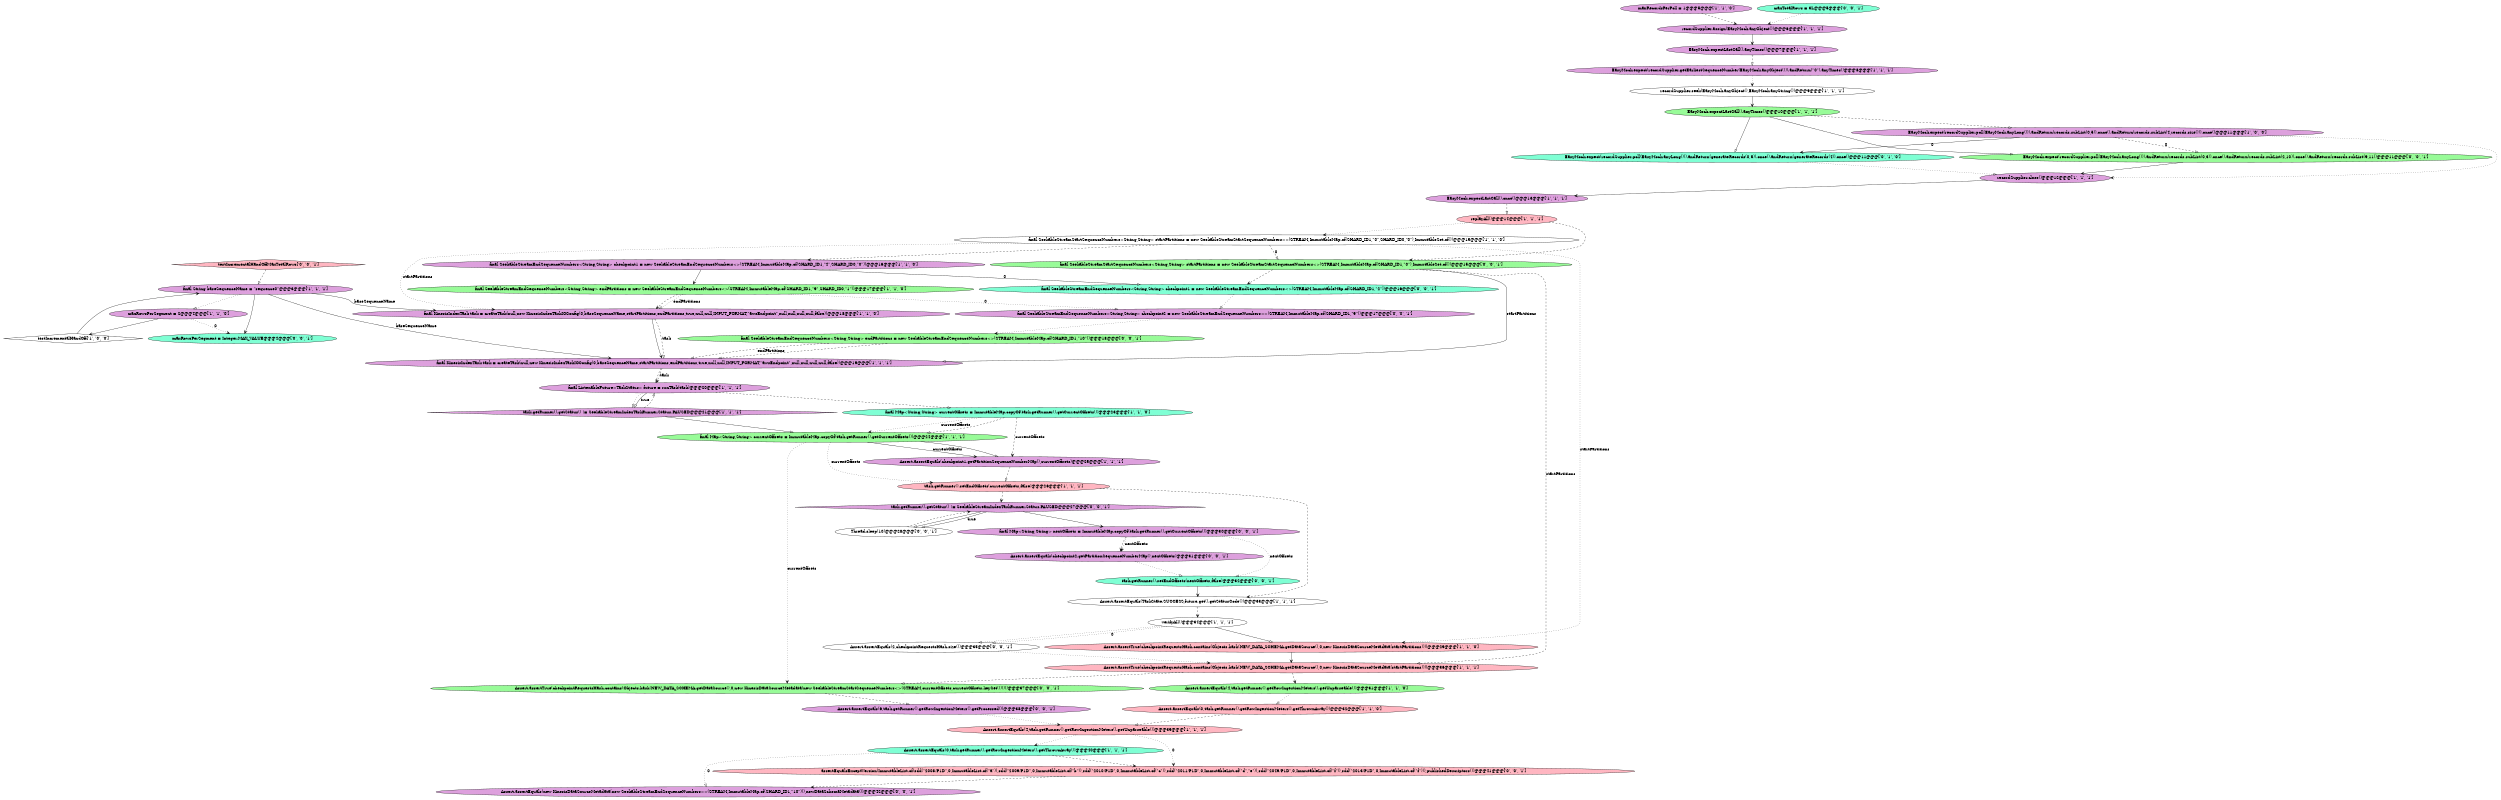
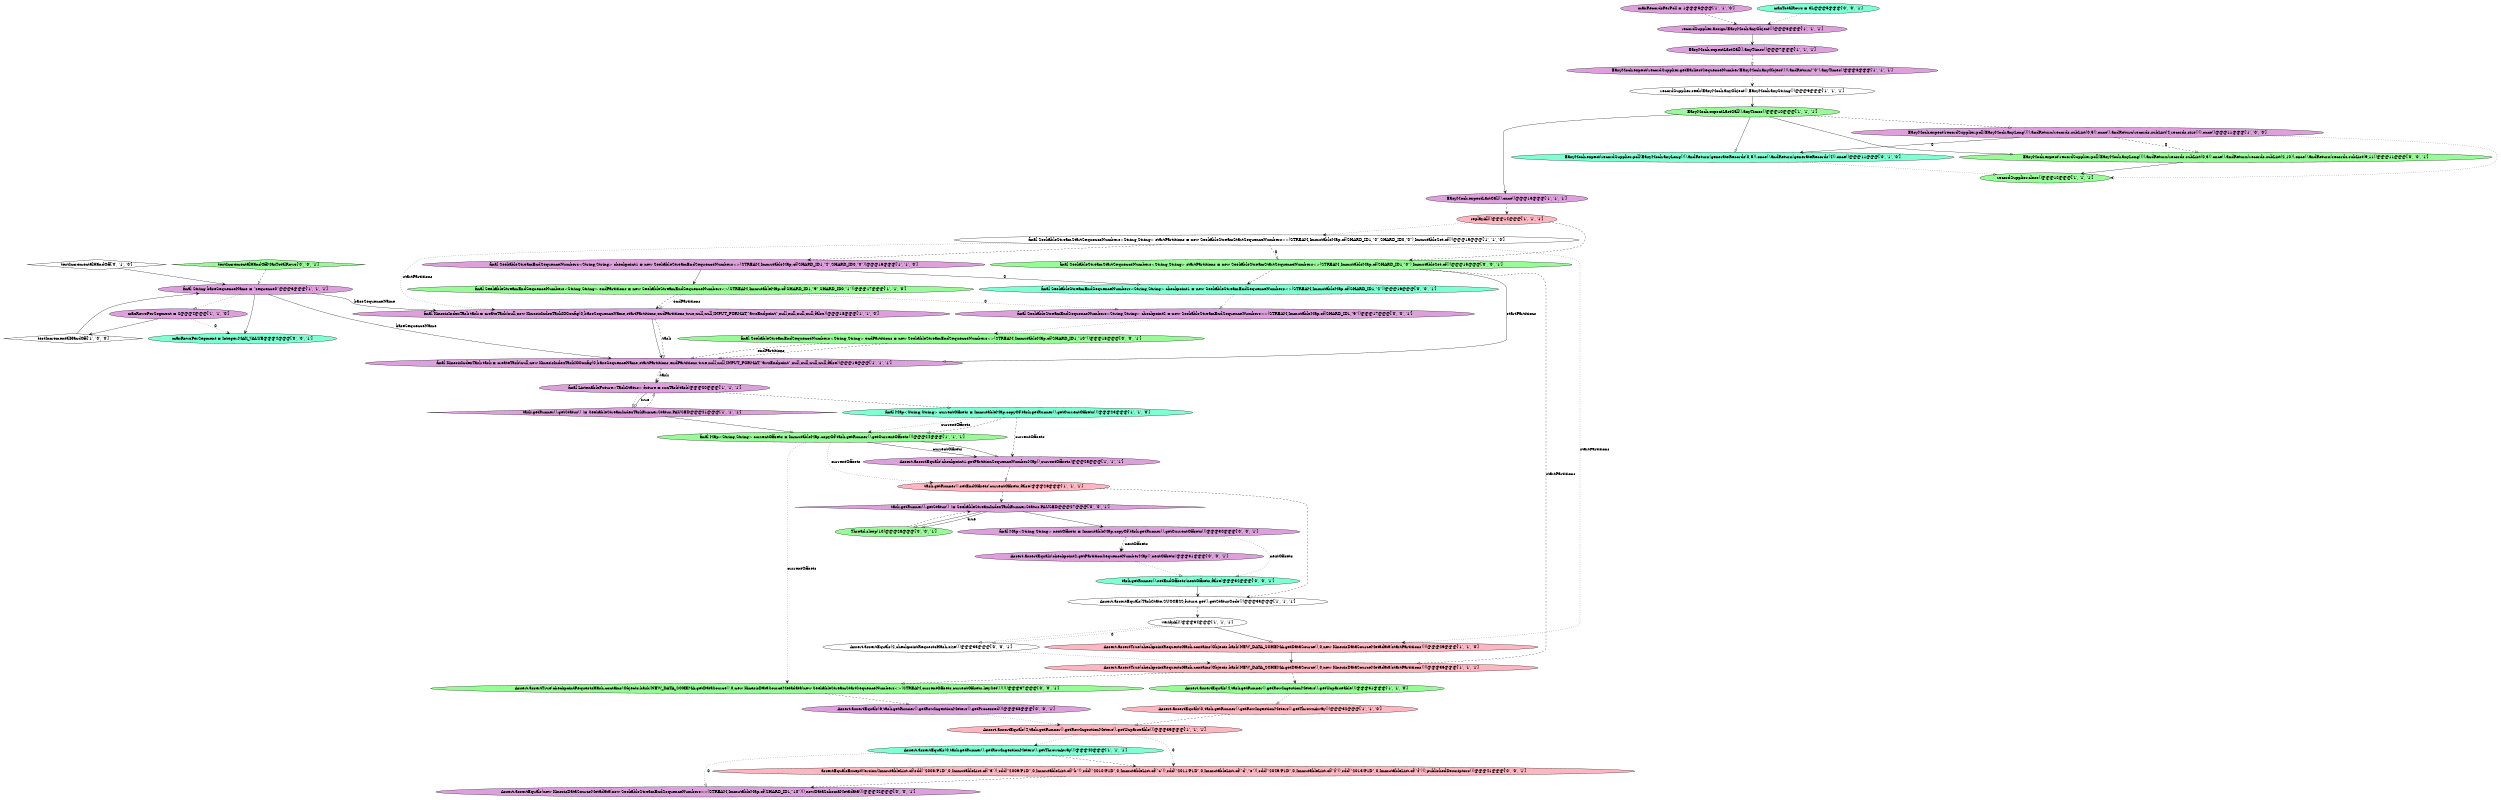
node "recordSupplier.close()@@@12@@@['1', '1', '1']": fillcolor plum -> palegreen
edge "recordSupplier.close()@@@12@@@['1', '1', '1']" -> "EasyMock.expectLastCall().once()@@@13@@@['1', '1', '1']": now "EasyMock.expectLastCall().anyTimes()@@@10@@@['1', '1', '1']" -> "EasyMock.expectLastCall().once()@@@13@@@['1', '1', '1']"
edge "EasyMock.expectLastCall().once()@@@13@@@['1', '1', '1']" -> "replayAll()@@@14@@@['1', '1', '1']": arrowhead onormal -> vee
node "testIncrementalHandOff['0', '1', '0']": added
node "testIncrementalHandOffMaxTotalRows['0', '0', '1']": fillcolor lightpink -> palegreen
node "Thread.sleep(10)@@@28@@@['0', '0', '1']": fillcolor white -> palegreen
